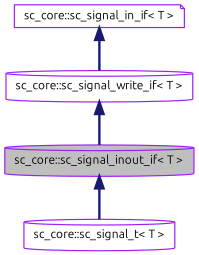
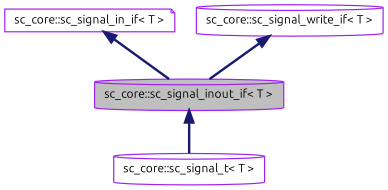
edge "sc_core::sc_signal_write_if< T >" -> "sc_core::sc_signal_in_if< T >": now "sc_core::sc_signal_inout_if< T >" -> "sc_core::sc_signal_in_if< T >"
